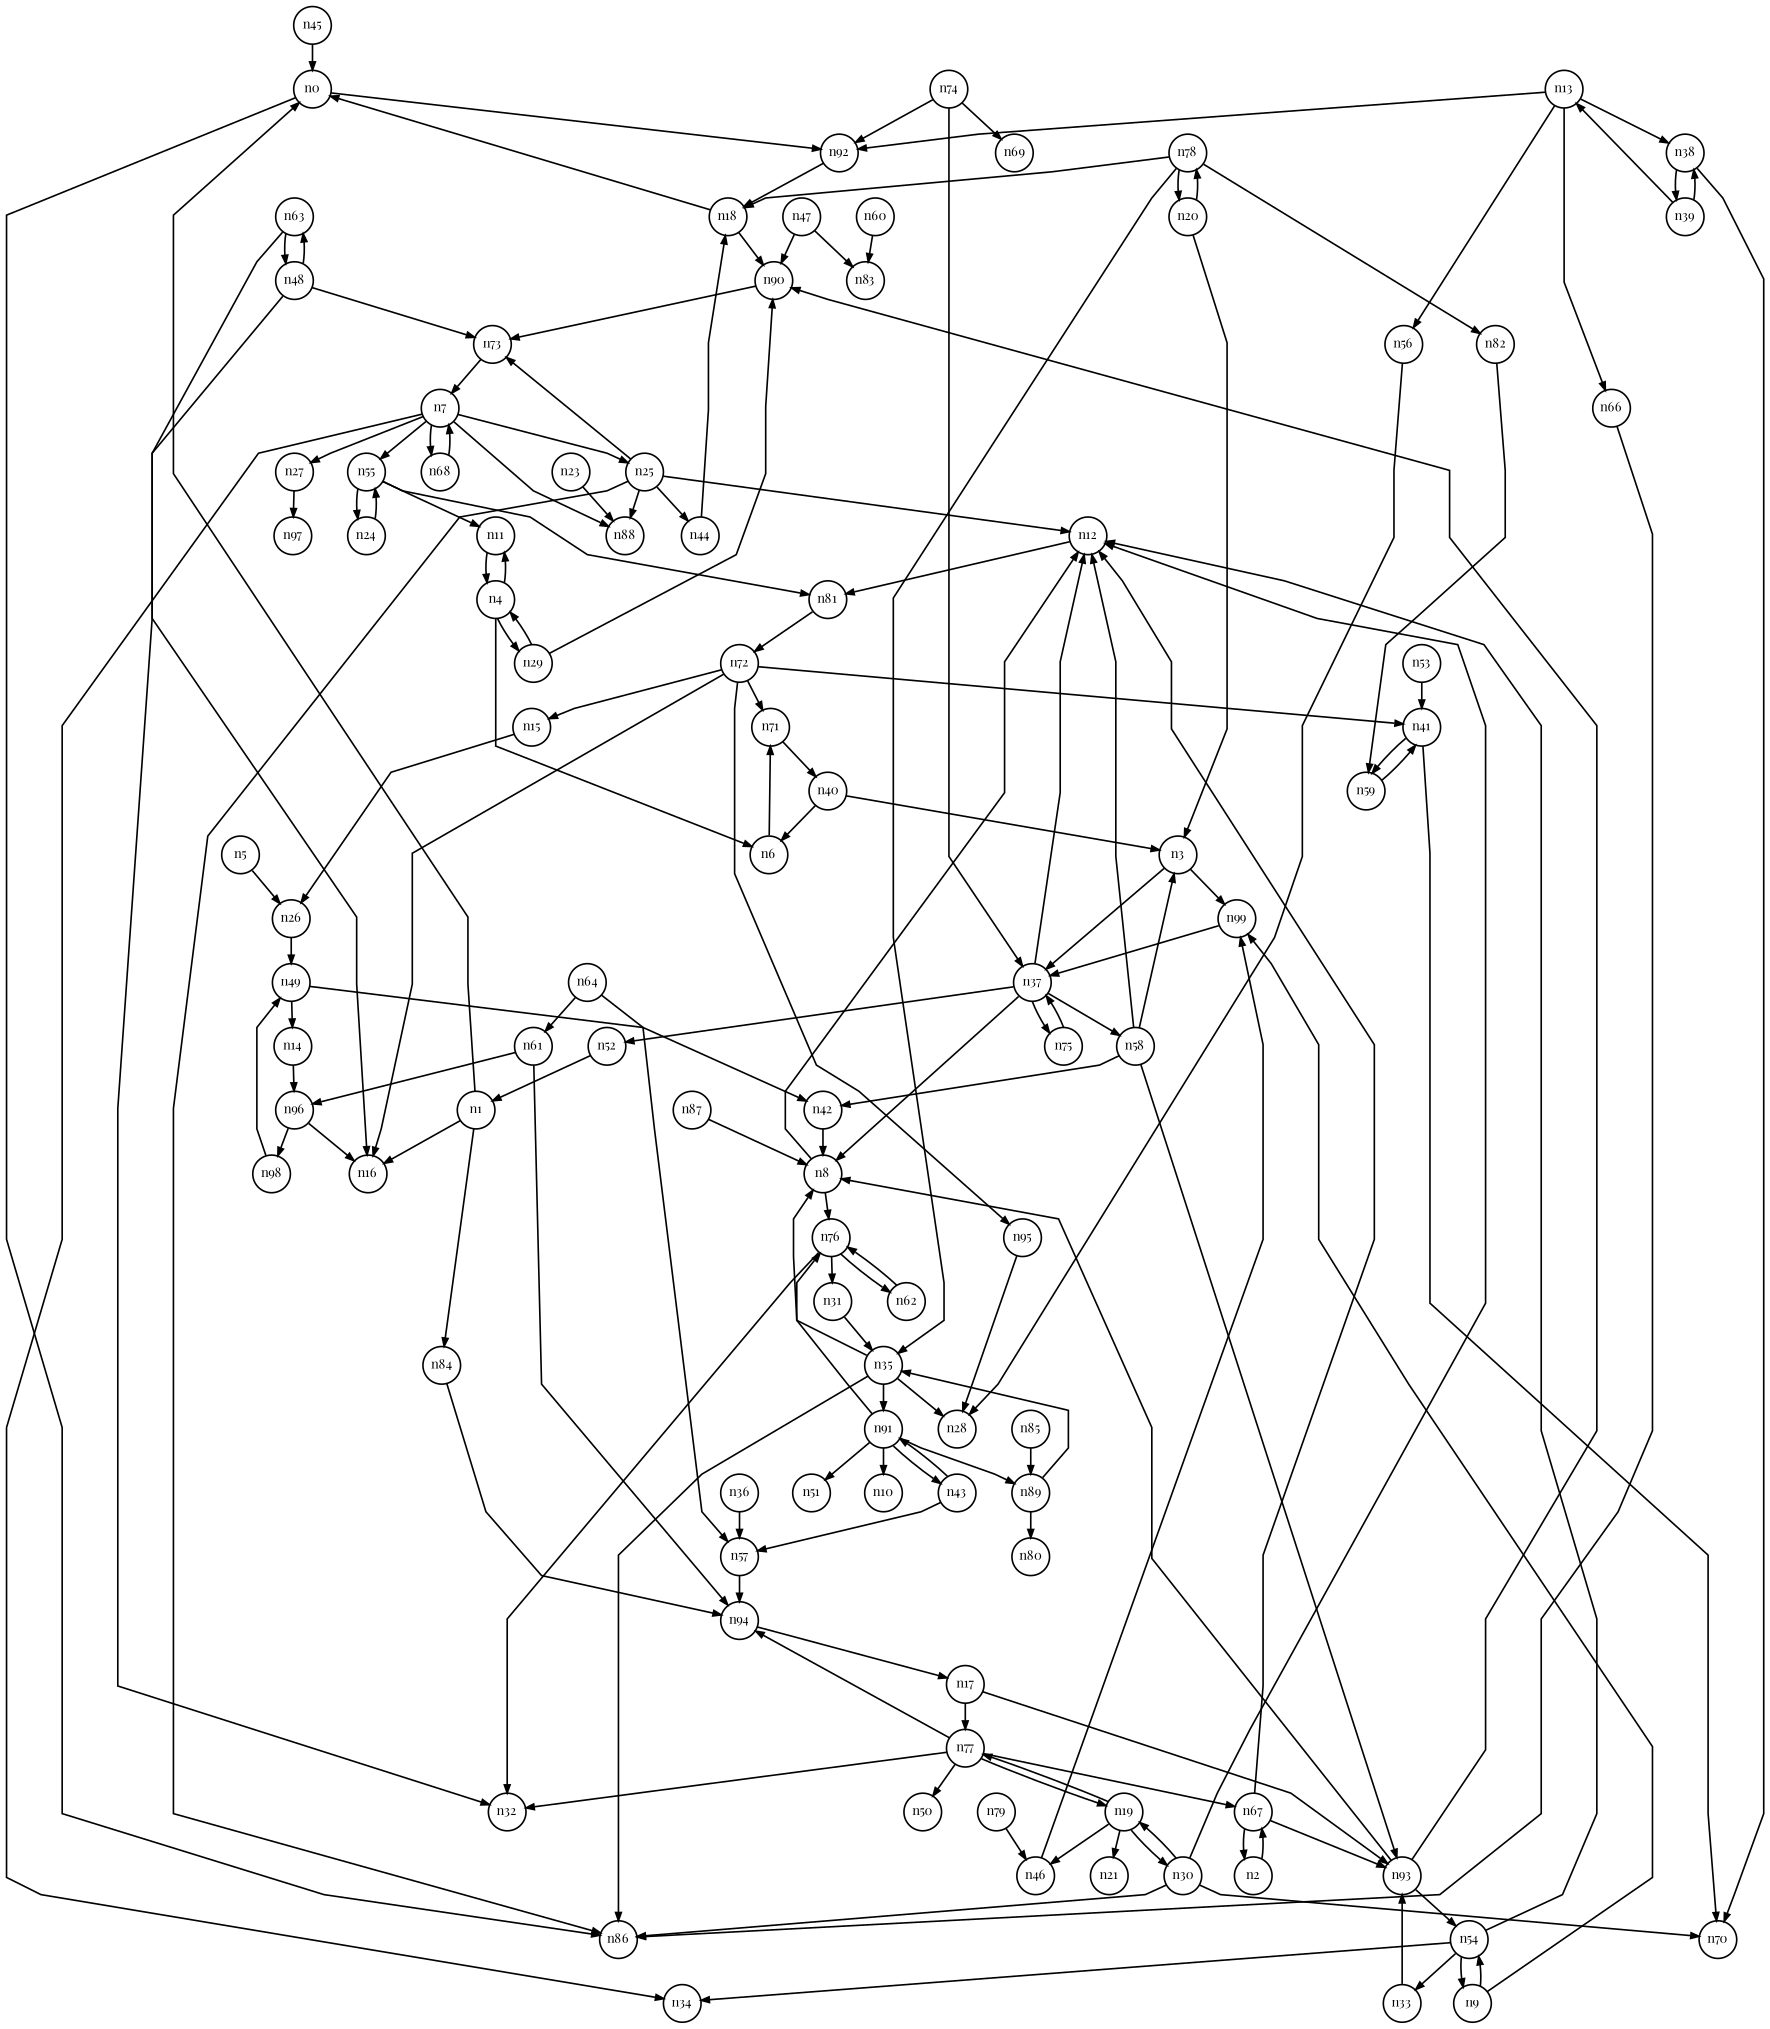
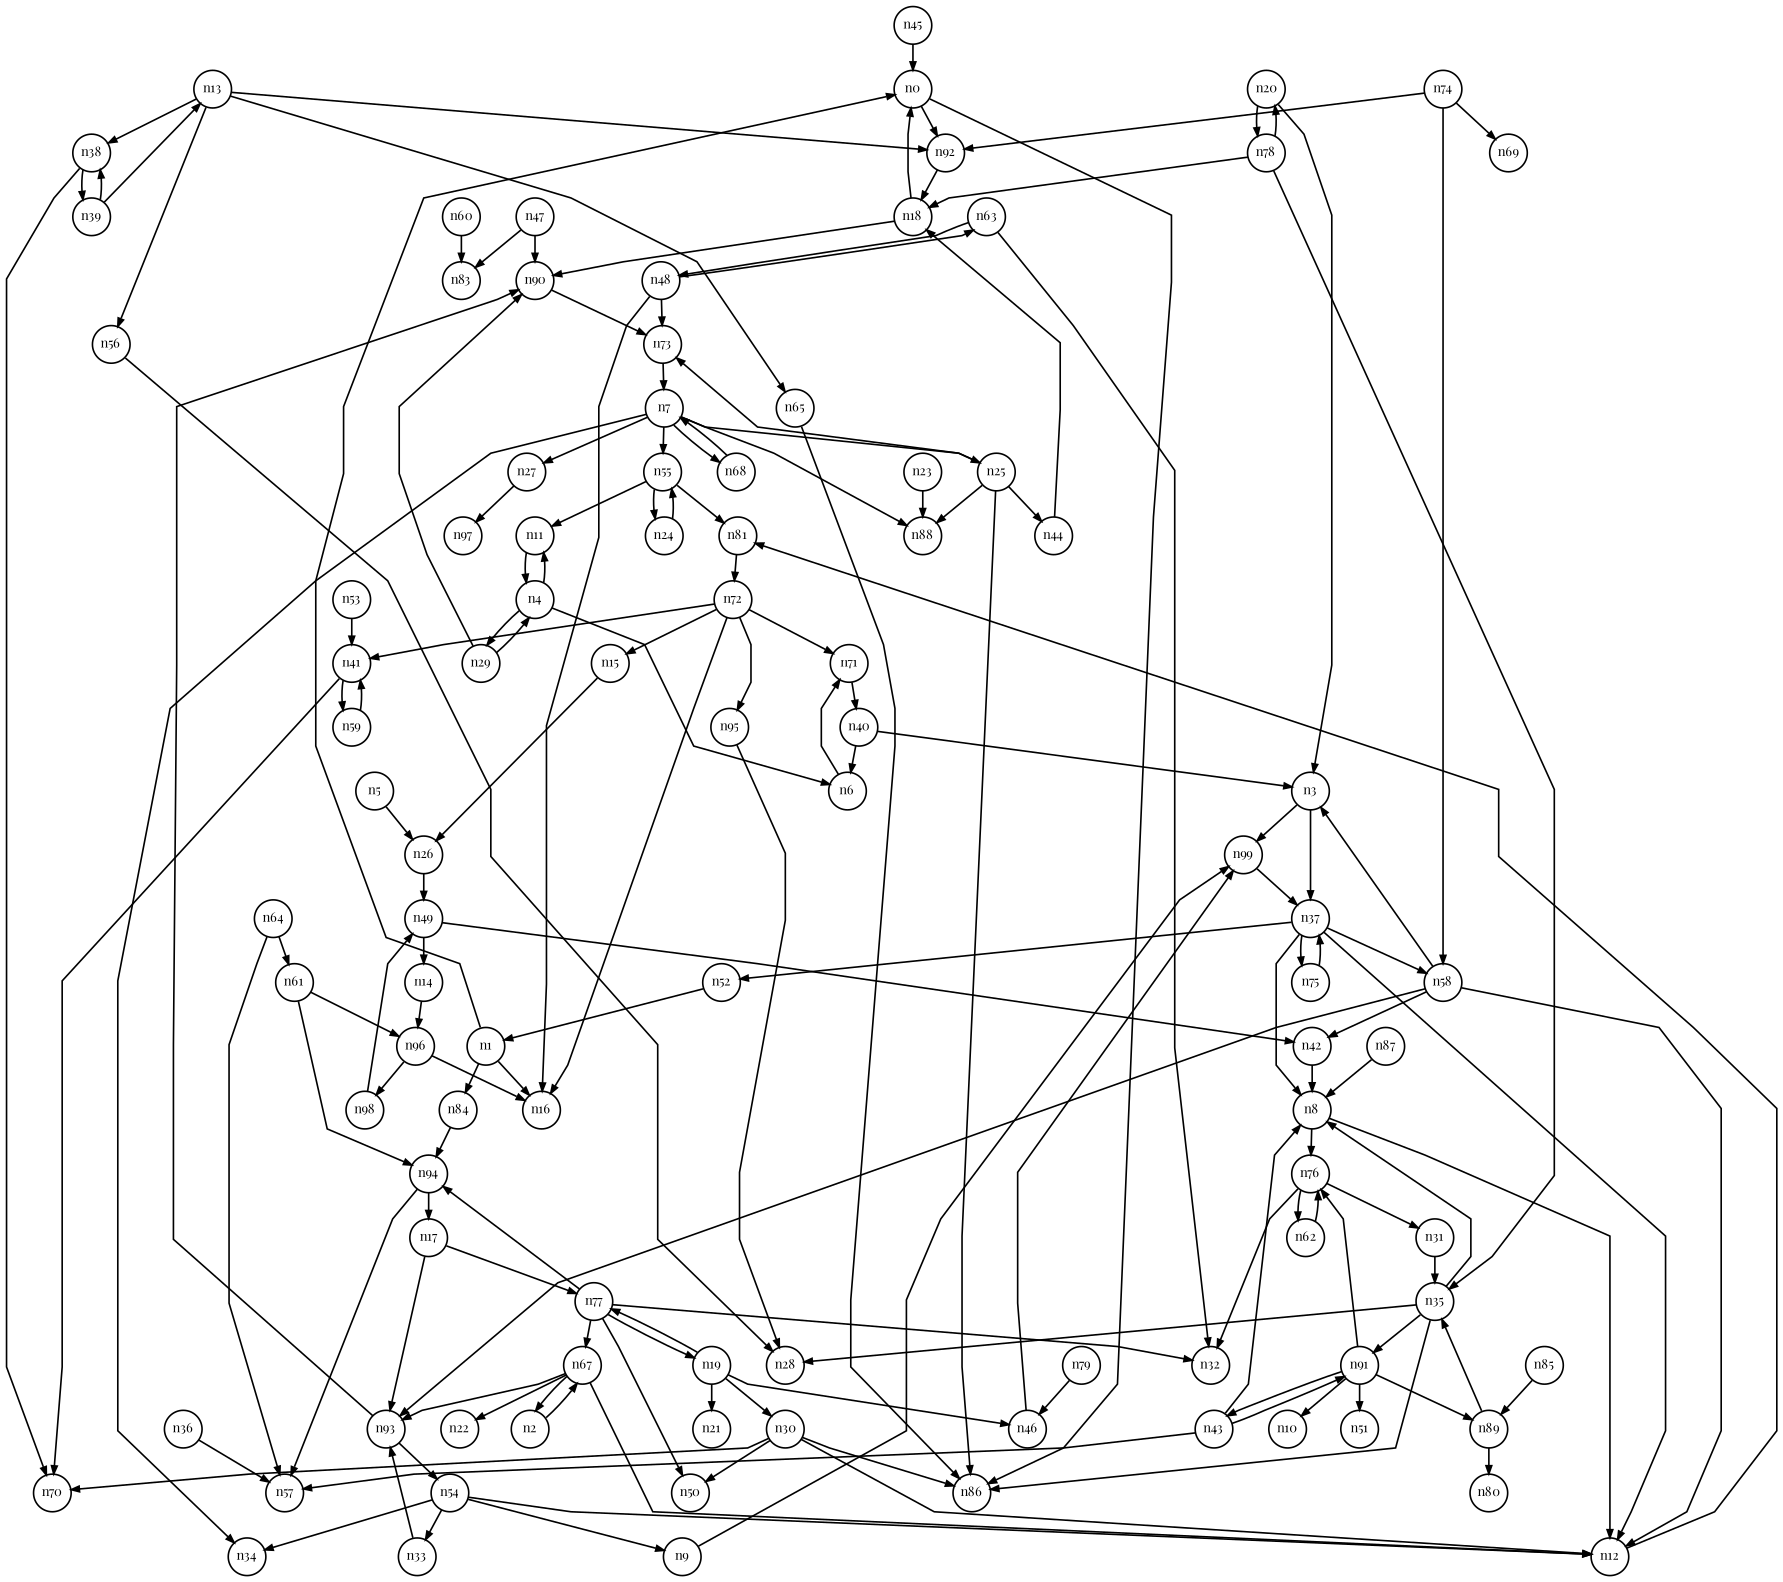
node "n82": removed
node "n66": label "n66" -> "n65"
edge "n25" -> "n12": removed
edge "n74" -> "n37": now "n74" -> "n58"
node "n22": added
edge "n93" -> "n8": now "n43" -> "n8"
edge "n57" -> "n94": reversed
edge "n30" -> "n19": now "n30" -> "n50"
edge "n9" -> "n54": removed
